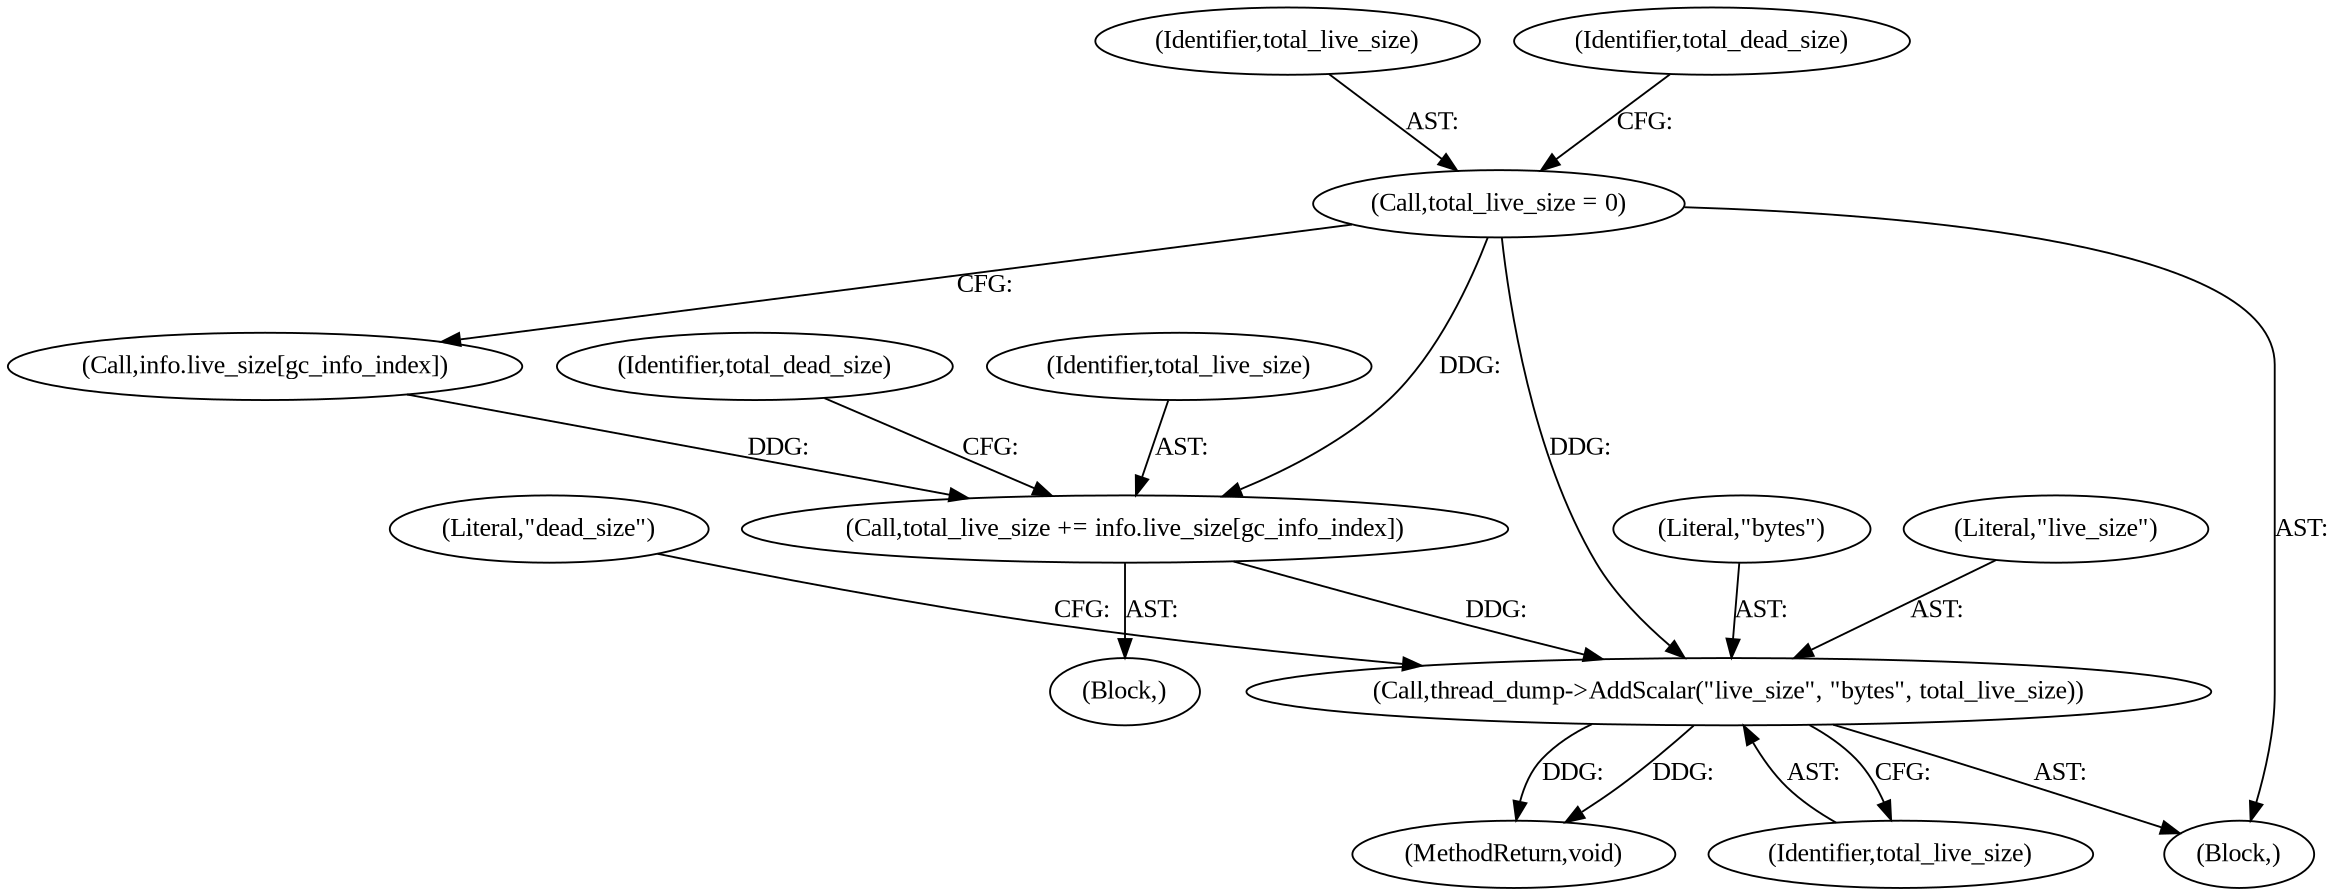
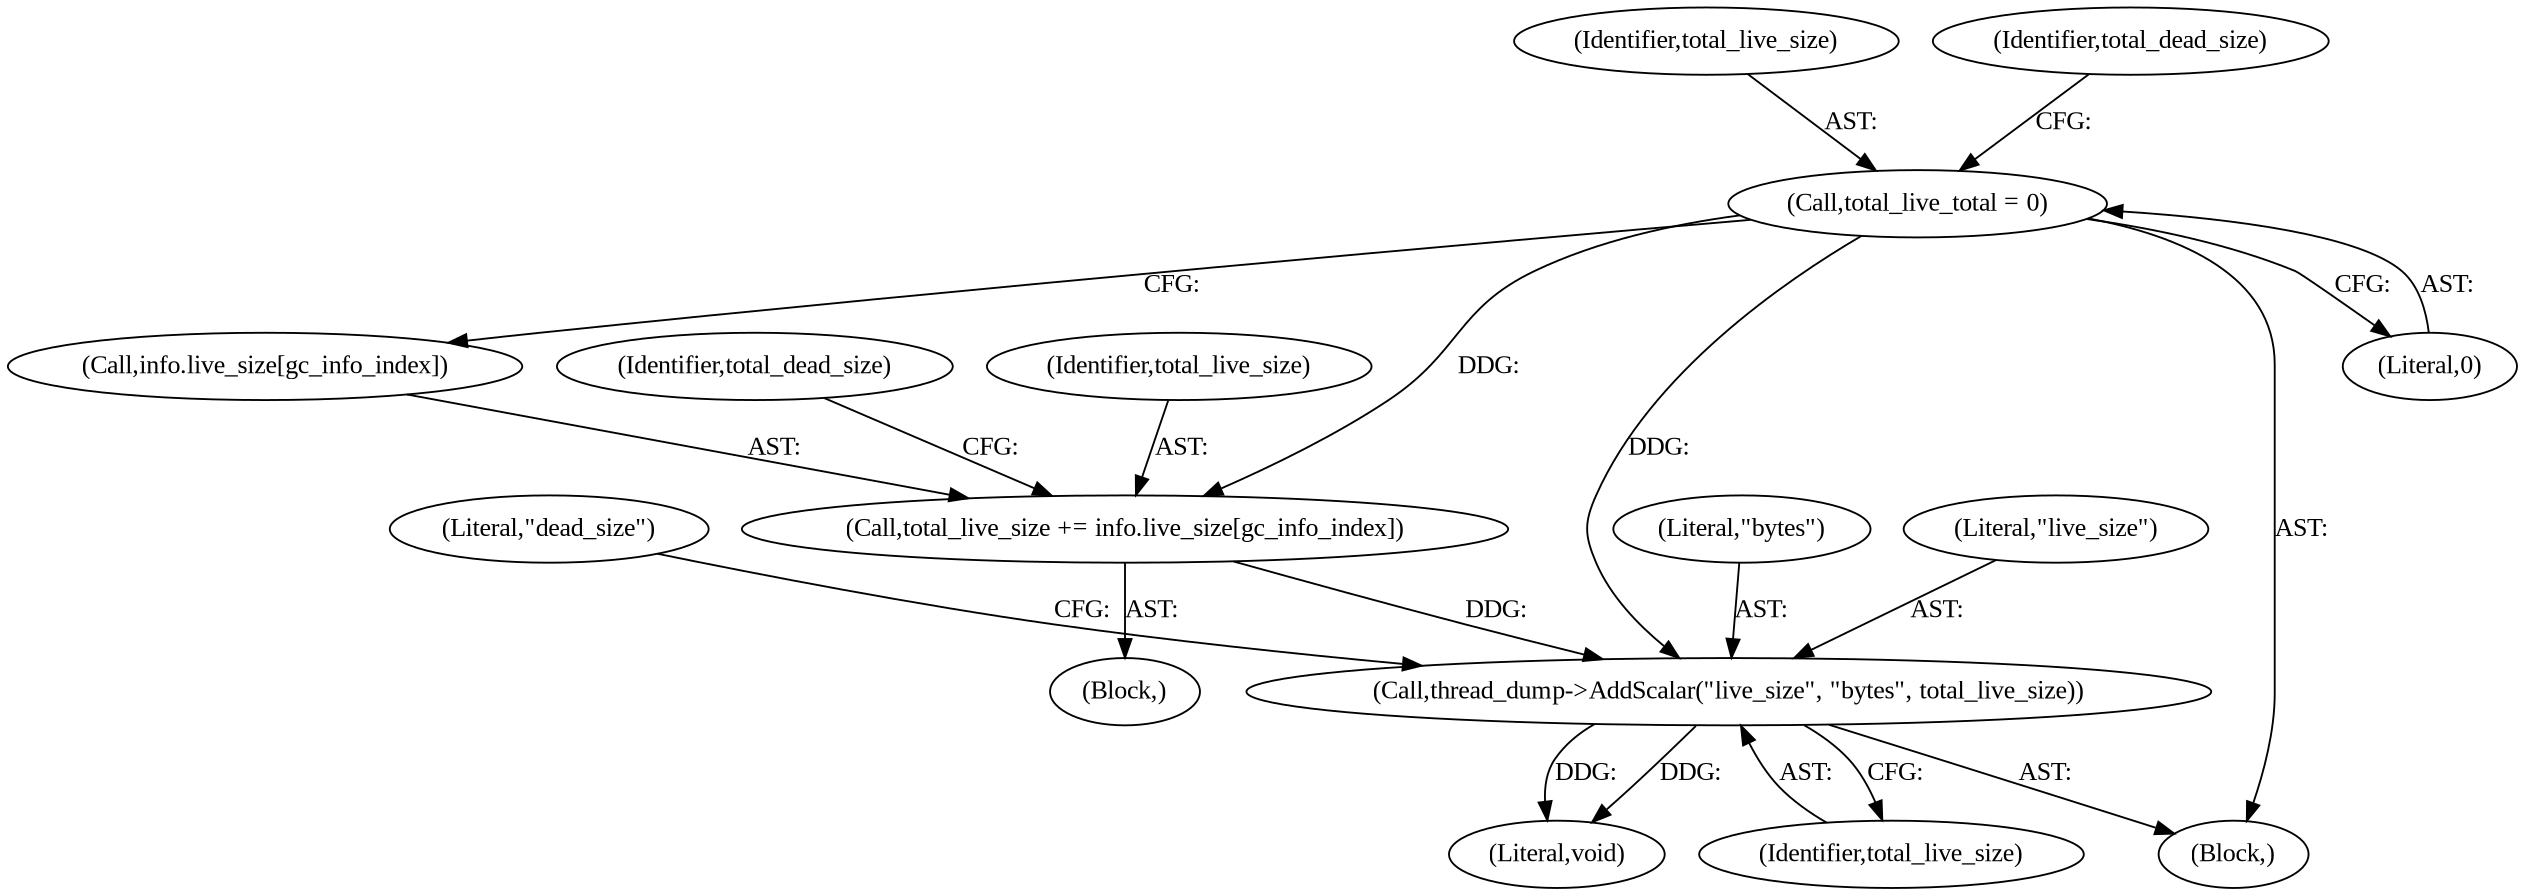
node "(Call,total_live_size = 0)": label "(Call,total_live_size = 0)" -> "(Call,total_live_total = 0)"
node "(Literal,0)": added
edge "(Call,info.live_size[gc_info_index])" -> "(Call,total_live_size += info.live_size[gc_info_index])": label "DDG: " -> "AST: "
node "(MethodReturn,void)": label "(MethodReturn,void)" -> "(Literal,void)"
